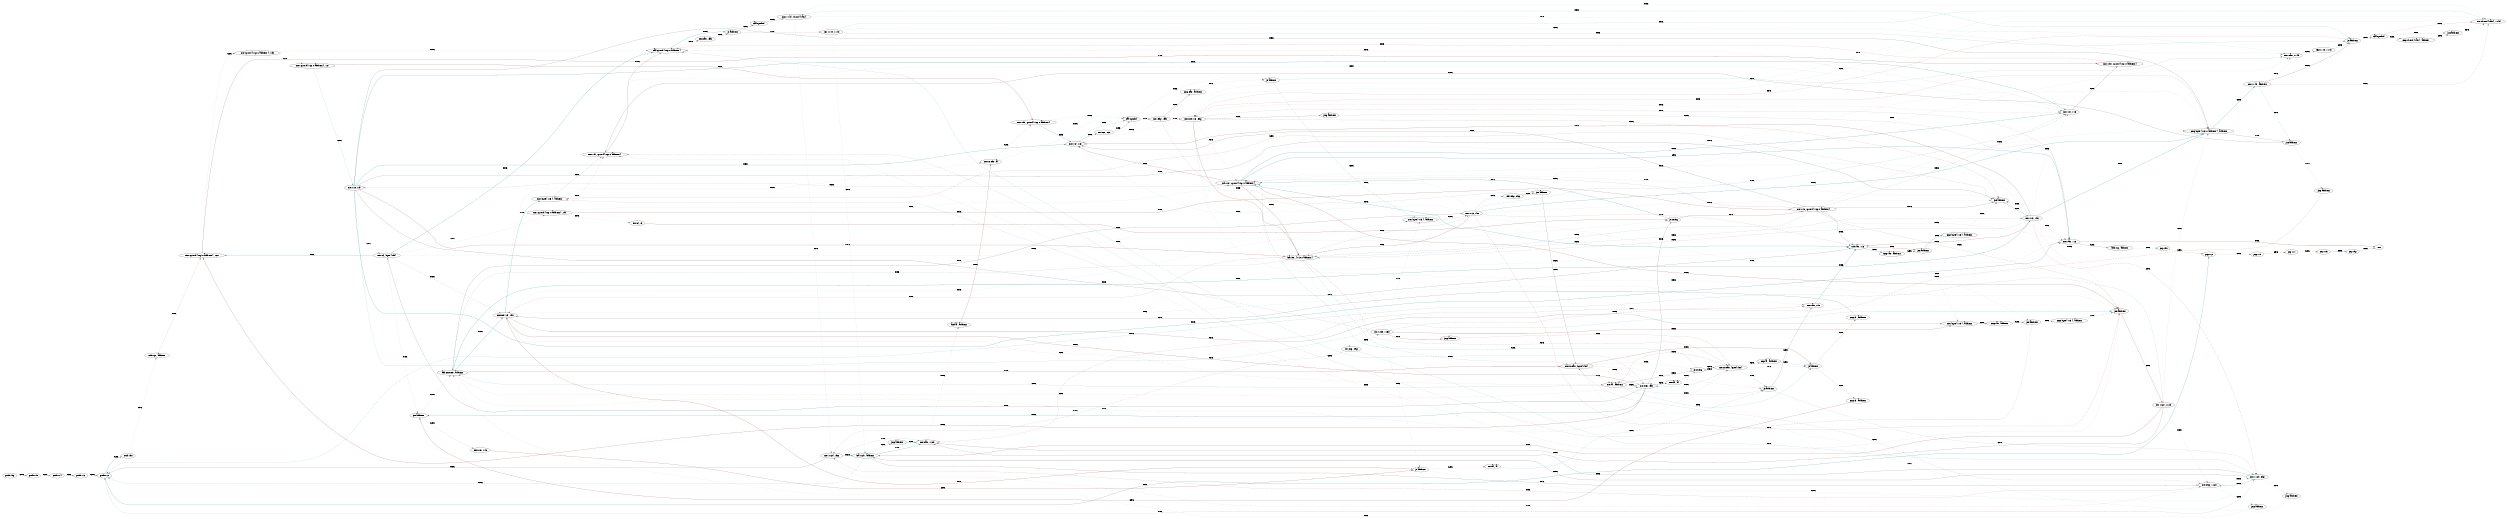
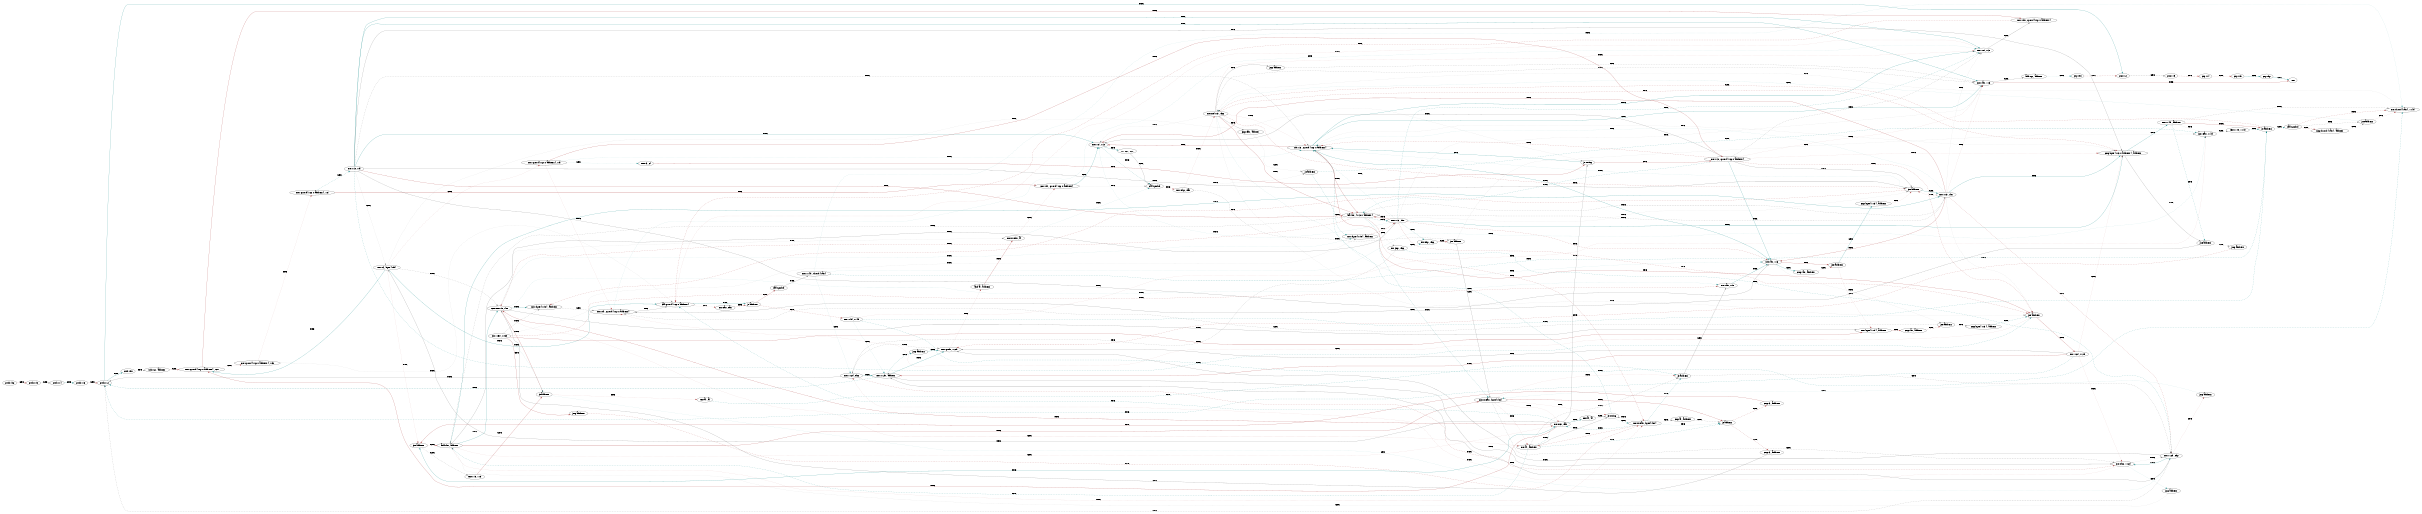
edge "mov ebp , eax" -> "cmp eax , address": now "movsxd r13 , ebp" -> "cmp eax , address"
edge "sub r13 , qword [ rsp + address ]" -> "mov r13 , rdi": reversed
edge "xor jmp , ebp" -> "xor r15d , r15d": now "xor jmp , ebp" -> "test ebp , ebp"
node "add cmovne , address": label "add cmovne , address" -> "add rbx , address"
node "mov eax , r12d": label "mov eax , r12d" -> "mov push , r12d"
node "lea r12b , address": label "lea r12b , address" -> "mov r12b , address"
